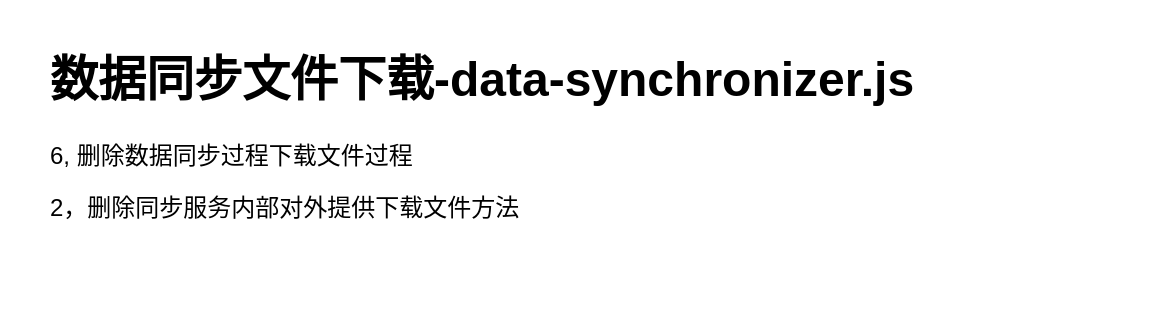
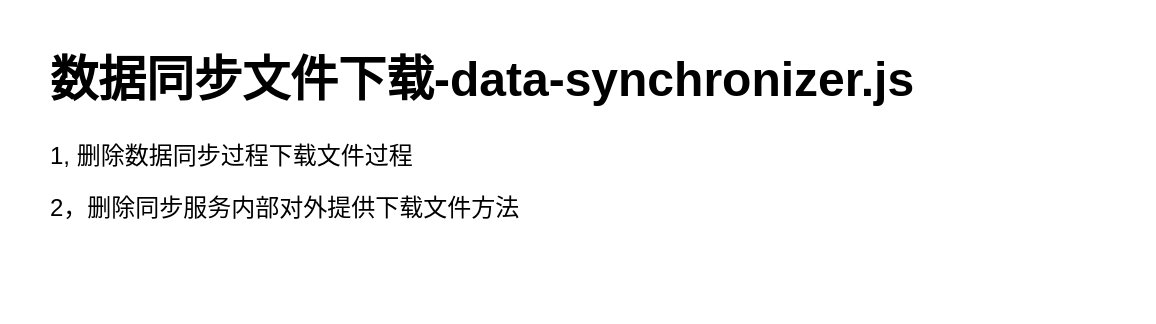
node "数据同步文件下载-data-synchronizer.js6, 删除数据同步过程下载文件过程 2，删除同步服务内部对外提供下载文件方法": label "数据同步文件下载-data-synchronizer.js6, 删除数据同步过程下载文件过程 2，删除同步服务内部对外提供下载文件方法" -> "数据同步文件下载-data-synchronizer.js1, 删除数据同步过程下载文件过程 2，删除同步服务内部对外提供下载文件方法"
